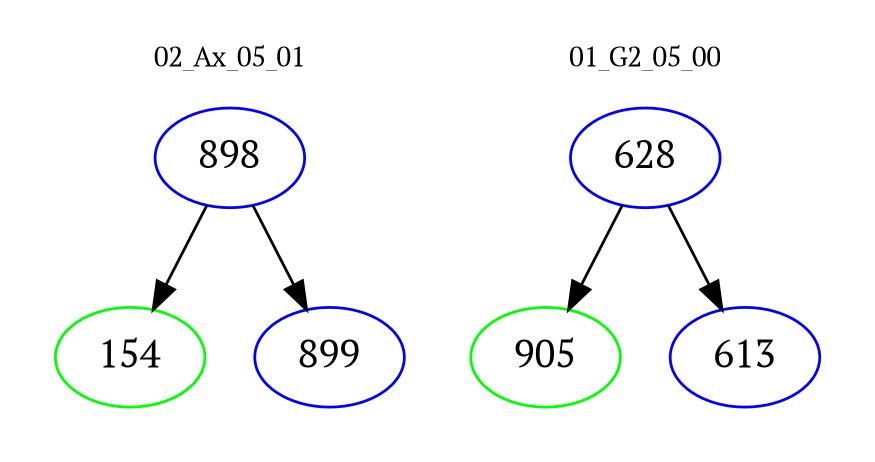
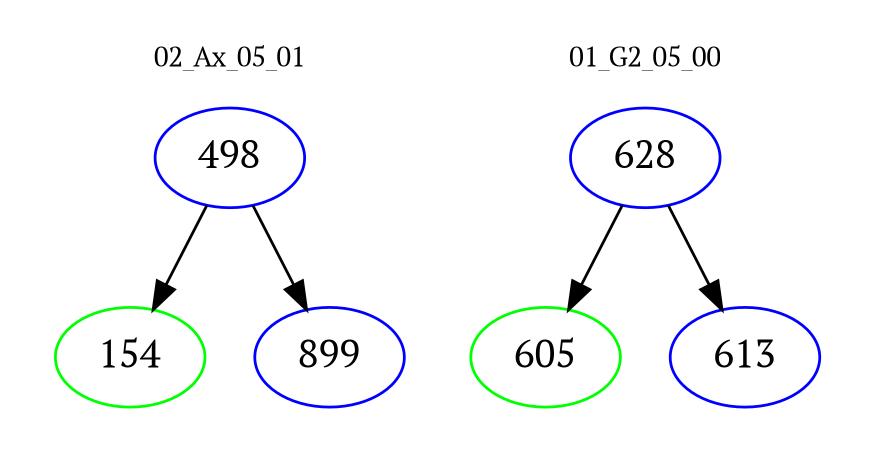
node "898": label "898" -> "498"
node "905": label "905" -> "605"
